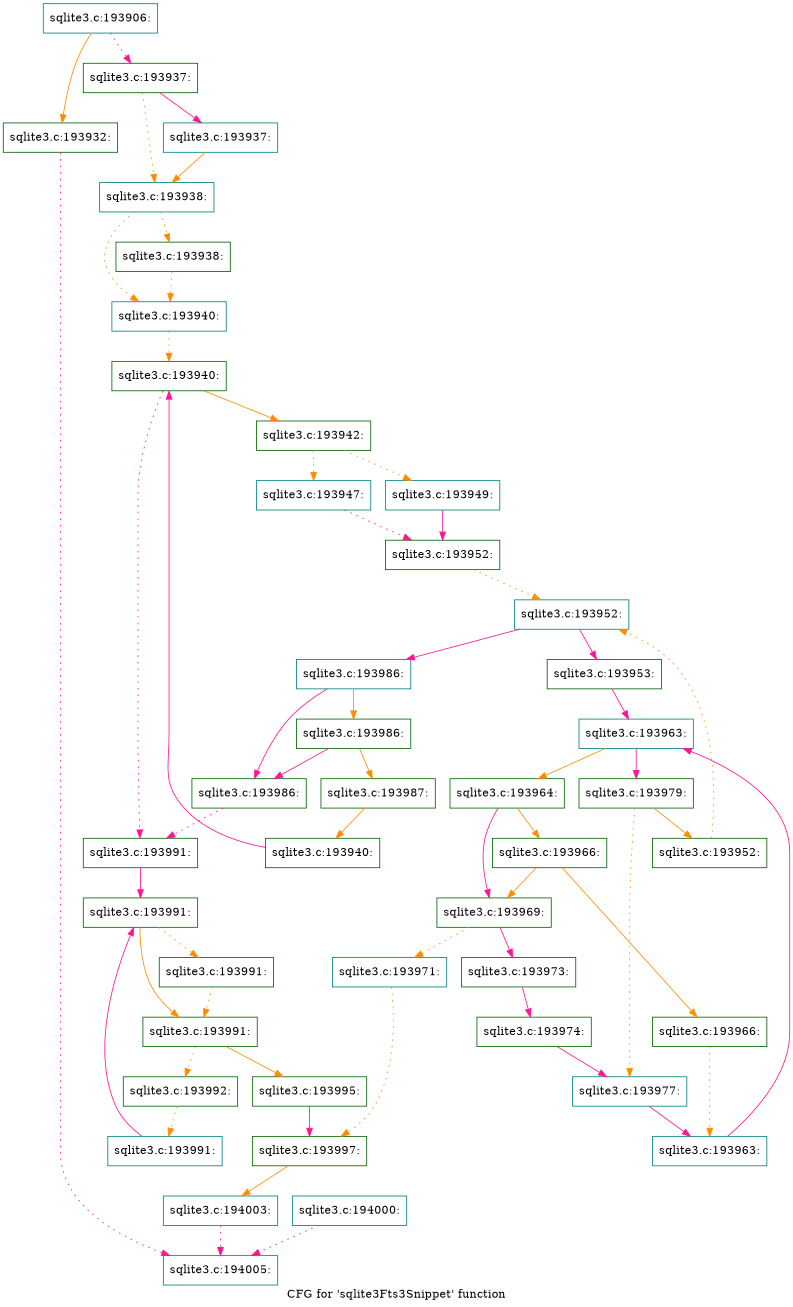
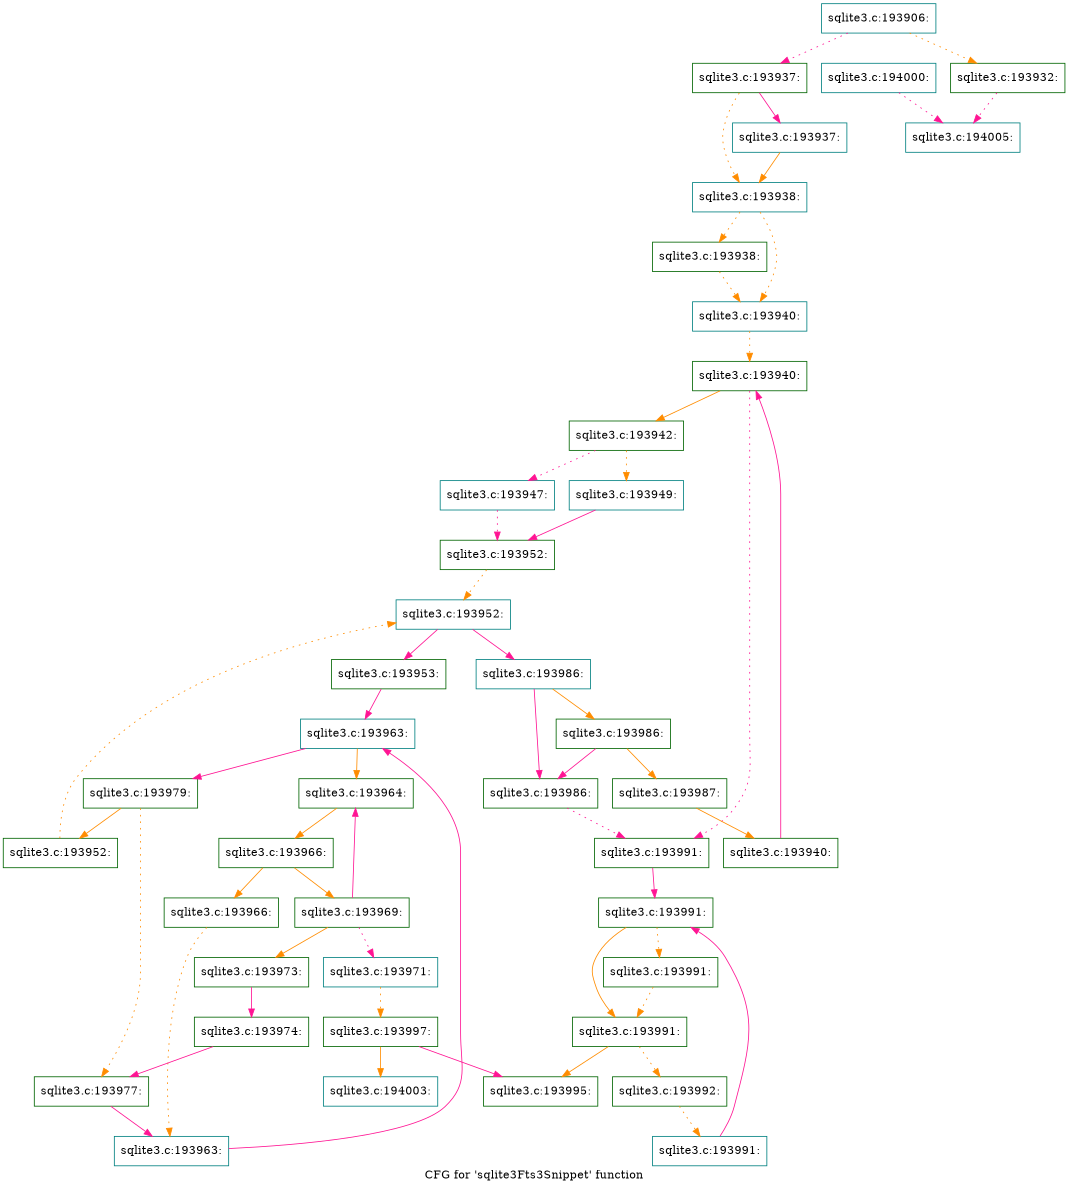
edge "sqlite3.c:193906:" -> "sqlite3.c:193932:": style solid -> dotted
edge "sqlite3.c:193942:" -> "sqlite3.c:193947:": color darkorange -> deeppink
edge "sqlite3.c:193964:" -> "sqlite3.c:193969:": reversed
edge "sqlite3.c:193969:" -> "sqlite3.c:193973:": color deeppink -> darkorange
edge "sqlite3.c:193969:" -> "sqlite3.c:193971:": color darkorange -> deeppink
node "sqlite3.c:193977:": color teal -> darkgreen
edge "sqlite3.c:193995:" -> "sqlite3.c:193997:": reversed
edge "sqlite3.c:194003:" -> "sqlite3.c:194005:": removed
